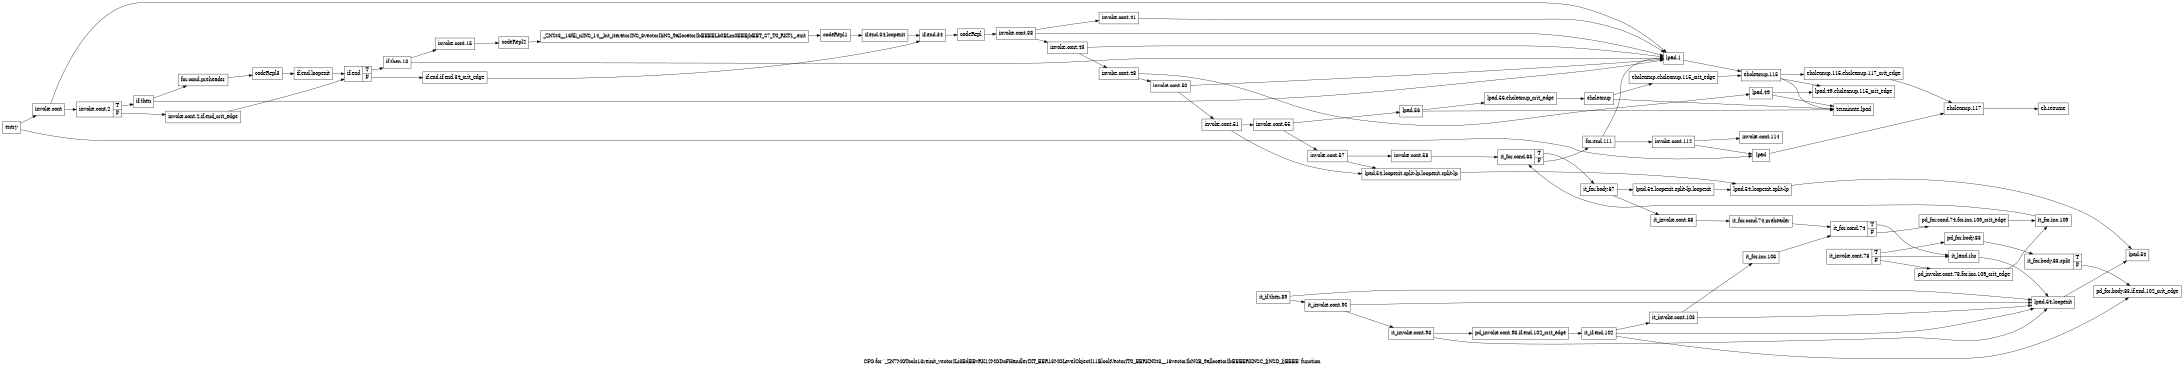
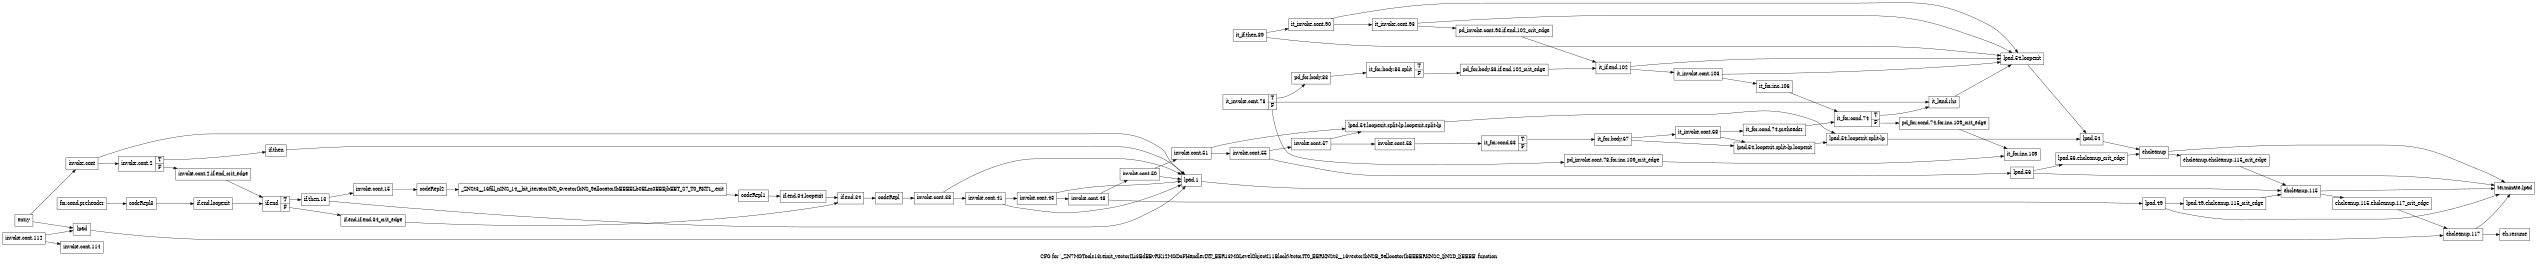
edge "invoke.cont.38" -> "invoke.cont.43": now "invoke.cont.41" -> "invoke.cont.43"
edge "ehcleanup.115" -> "lpad.49.ehcleanup.115_crit_edge": reversed
edge "if.then" -> "for.cond.preheader": removed
edge "it_invoke.cont.68" -> "lpad.54.loopexit.split-lp.loopexit": added
node "for.end.111": removed
edge "lpad.54" -> "ehcleanup": added
edge "it_for.inc.109" -> "it_for.cond.63": removed
edge "ehcleanup.117" -> "terminate.lpad": added
edge "it_if.end.102" -> "pd_for.body.83.if.end.102_crit_edge": reversed
